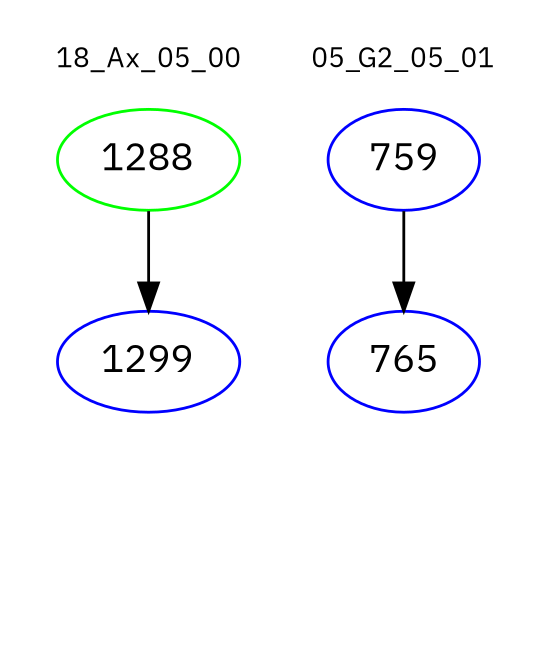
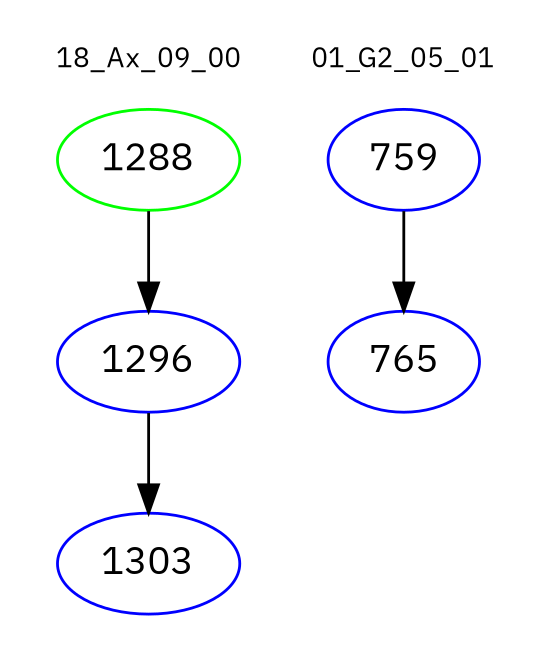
cluster "18_Ax_05_00": label "18_Ax_05_00" -> "18_Ax_09_00"
cluster "05_G2_05_01": label "05_G2_05_01" -> "01_G2_05_01"
node "1299": label "1299" -> "1296"
node "1303": added
